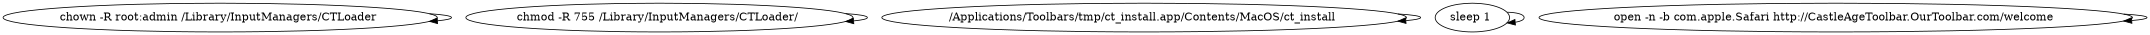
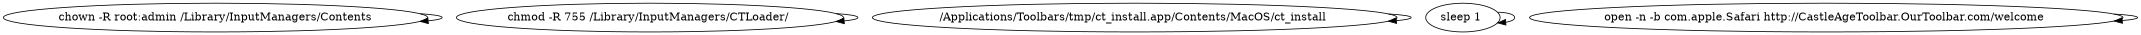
node "chown -R root:admin /Library/InputManagers/CTLoader": label "chown -R root:admin /Library/InputManagers/CTLoader" -> "chown -R root:admin /Library/InputManagers/Contents"
